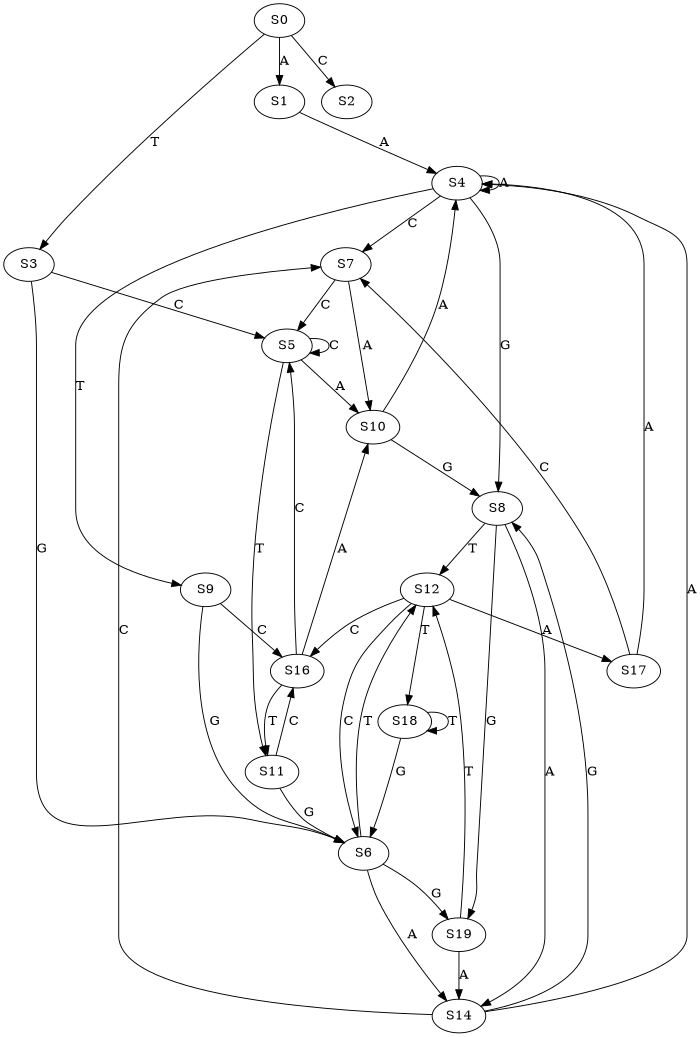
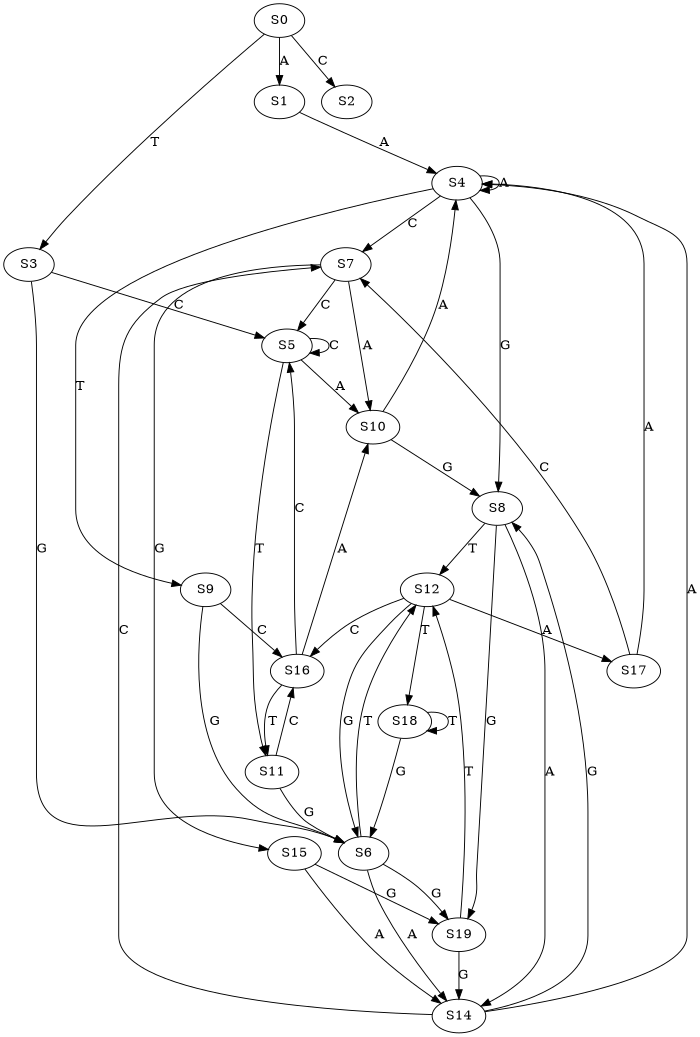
edge "S12" -> "S6": label "C" -> "G"
node "S15": added
edge "S19" -> "S14": label "A" -> "G"
